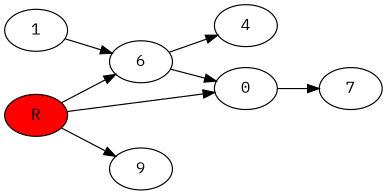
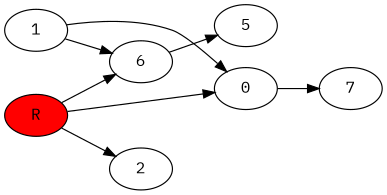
node "4": label "4" -> "5"
edge "6" -> "0": now "1" -> "0"
node "9": label "9" -> "2"
